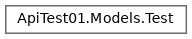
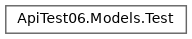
node "ApiTest01.Models.Test": label "ApiTest01.Models.Test" -> "ApiTest06.Models.Test"
